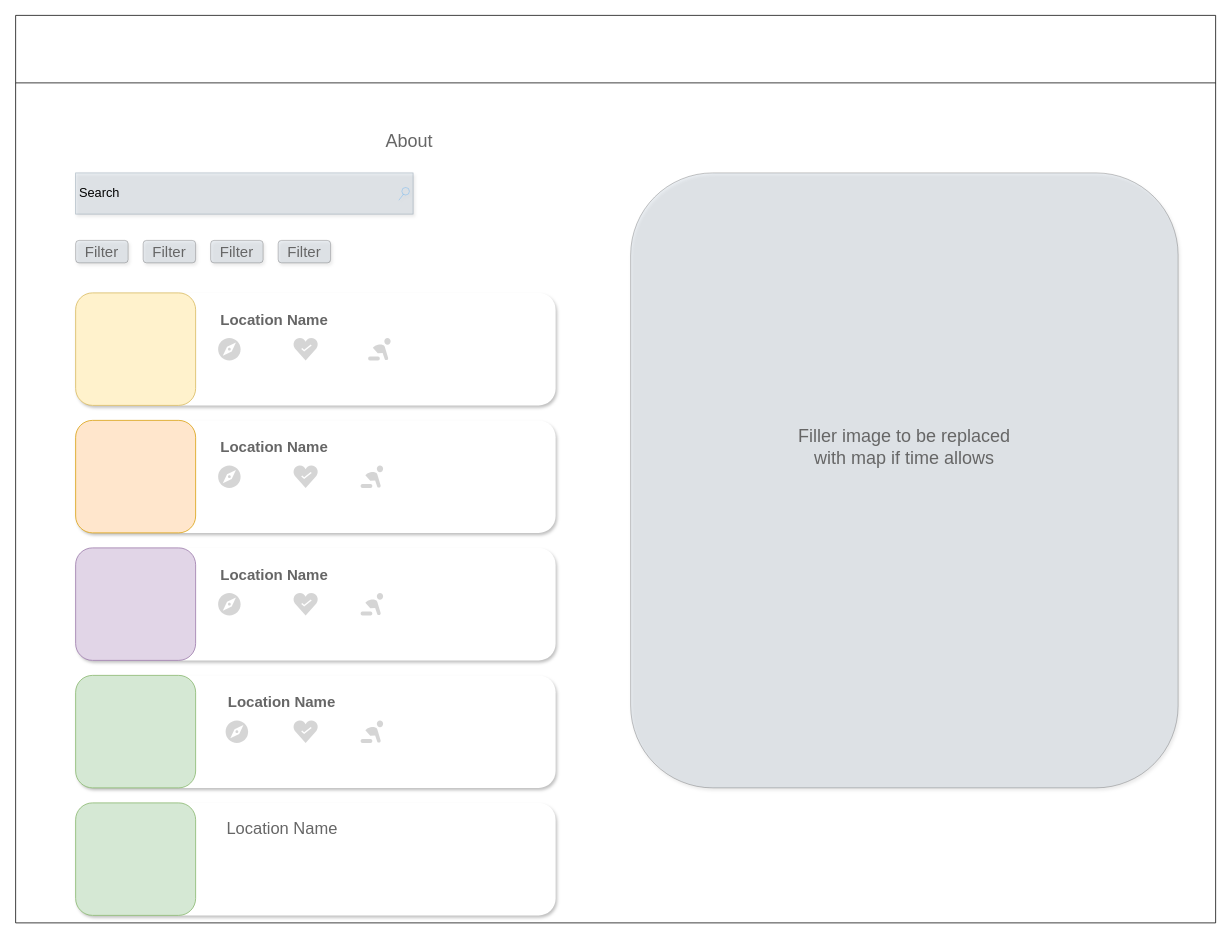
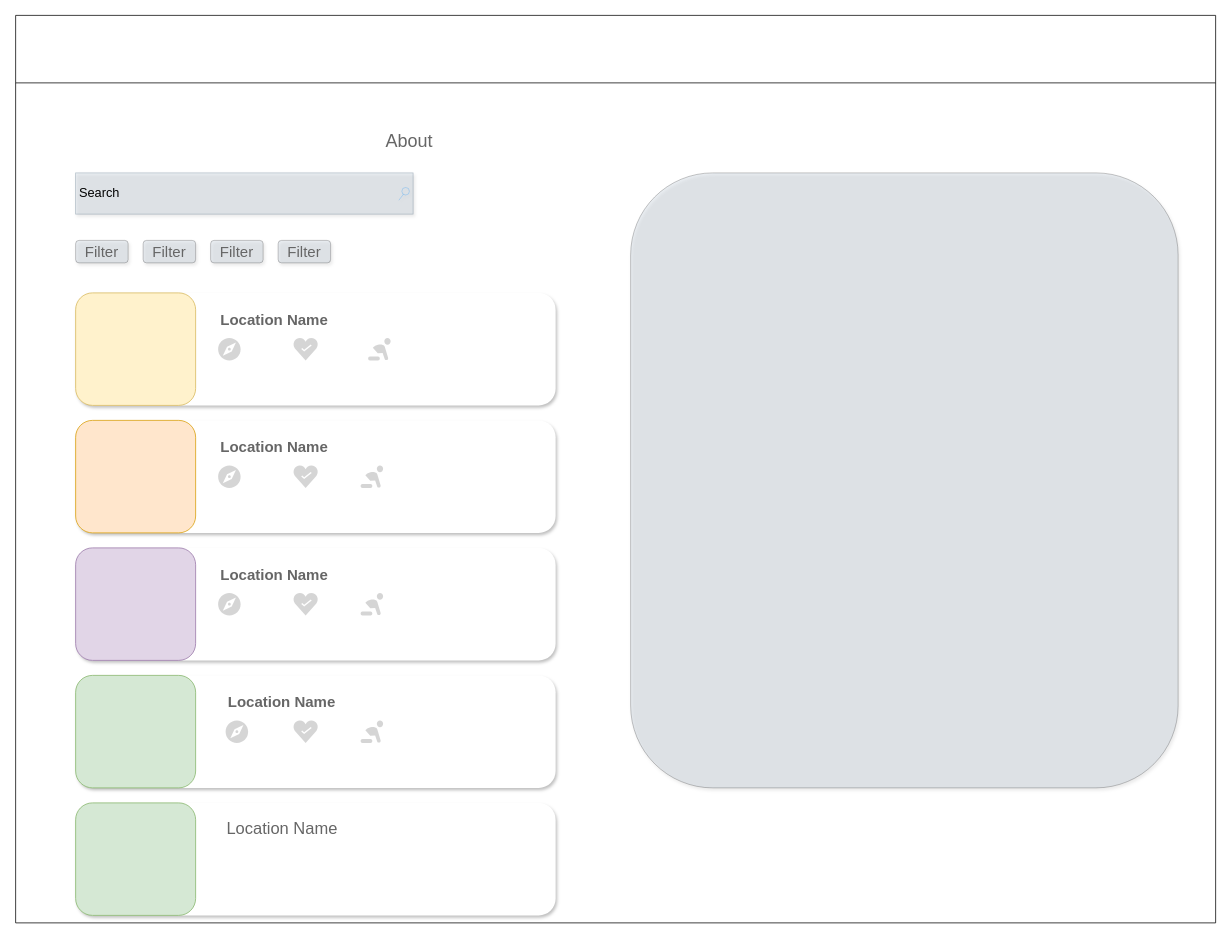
node "Filler image to be replaced with map if time allows": removed
